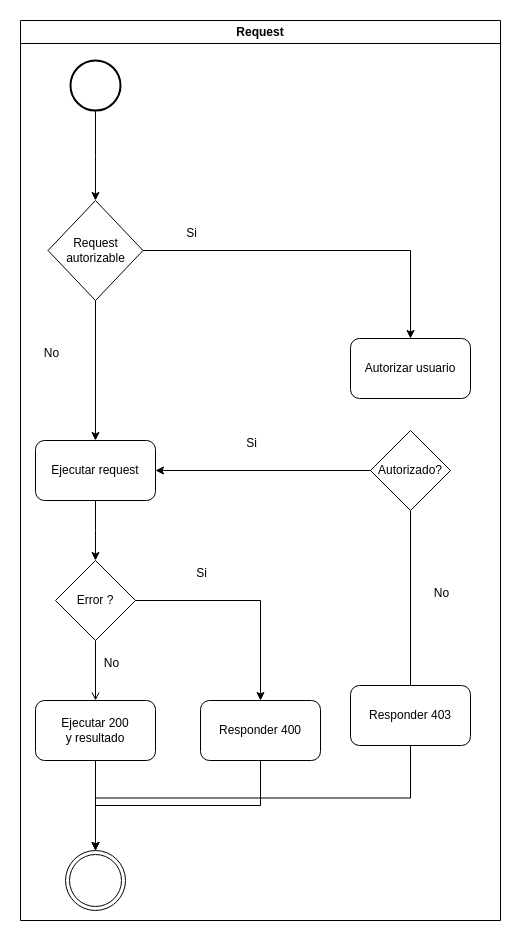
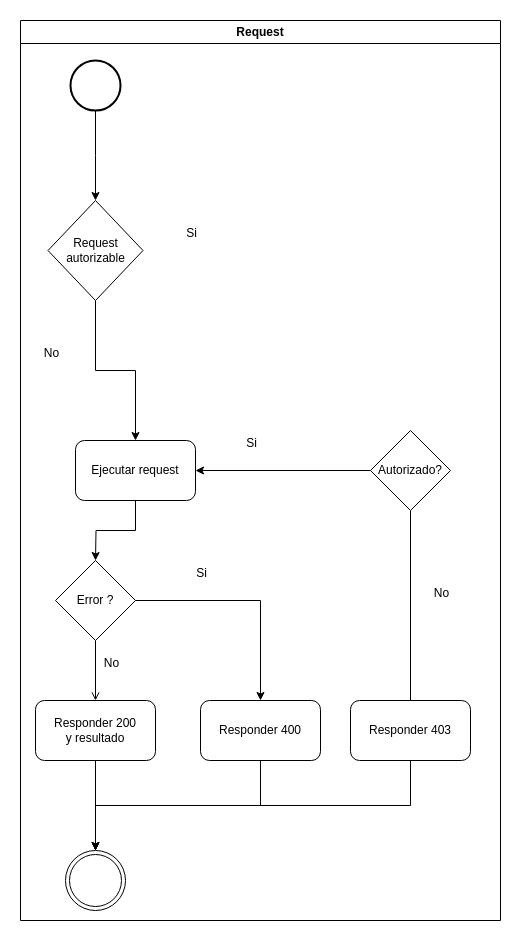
edge "Request autorizable" -> "Autorizar usuario": removed
node "Autorizar usuario": removed
node "Ejecutar request": moved (96, 471) -> (136, 471)
node "Responder 403": moved (411, 716) -> (411, 731)
node "Ejecutar 200 y resultado": label "Ejecutar 200 y resultado" -> "Responder 200 y resultado"
